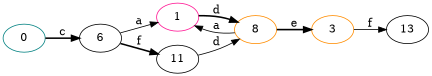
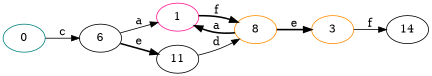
edge "1" -> "8": label "d" -> "f"
node "13": label "13" -> "14"
edge "8" -> "1": style solid -> bold
edge "0" -> "6": style bold -> solid
edge "6" -> "11": label "f" -> "e"
